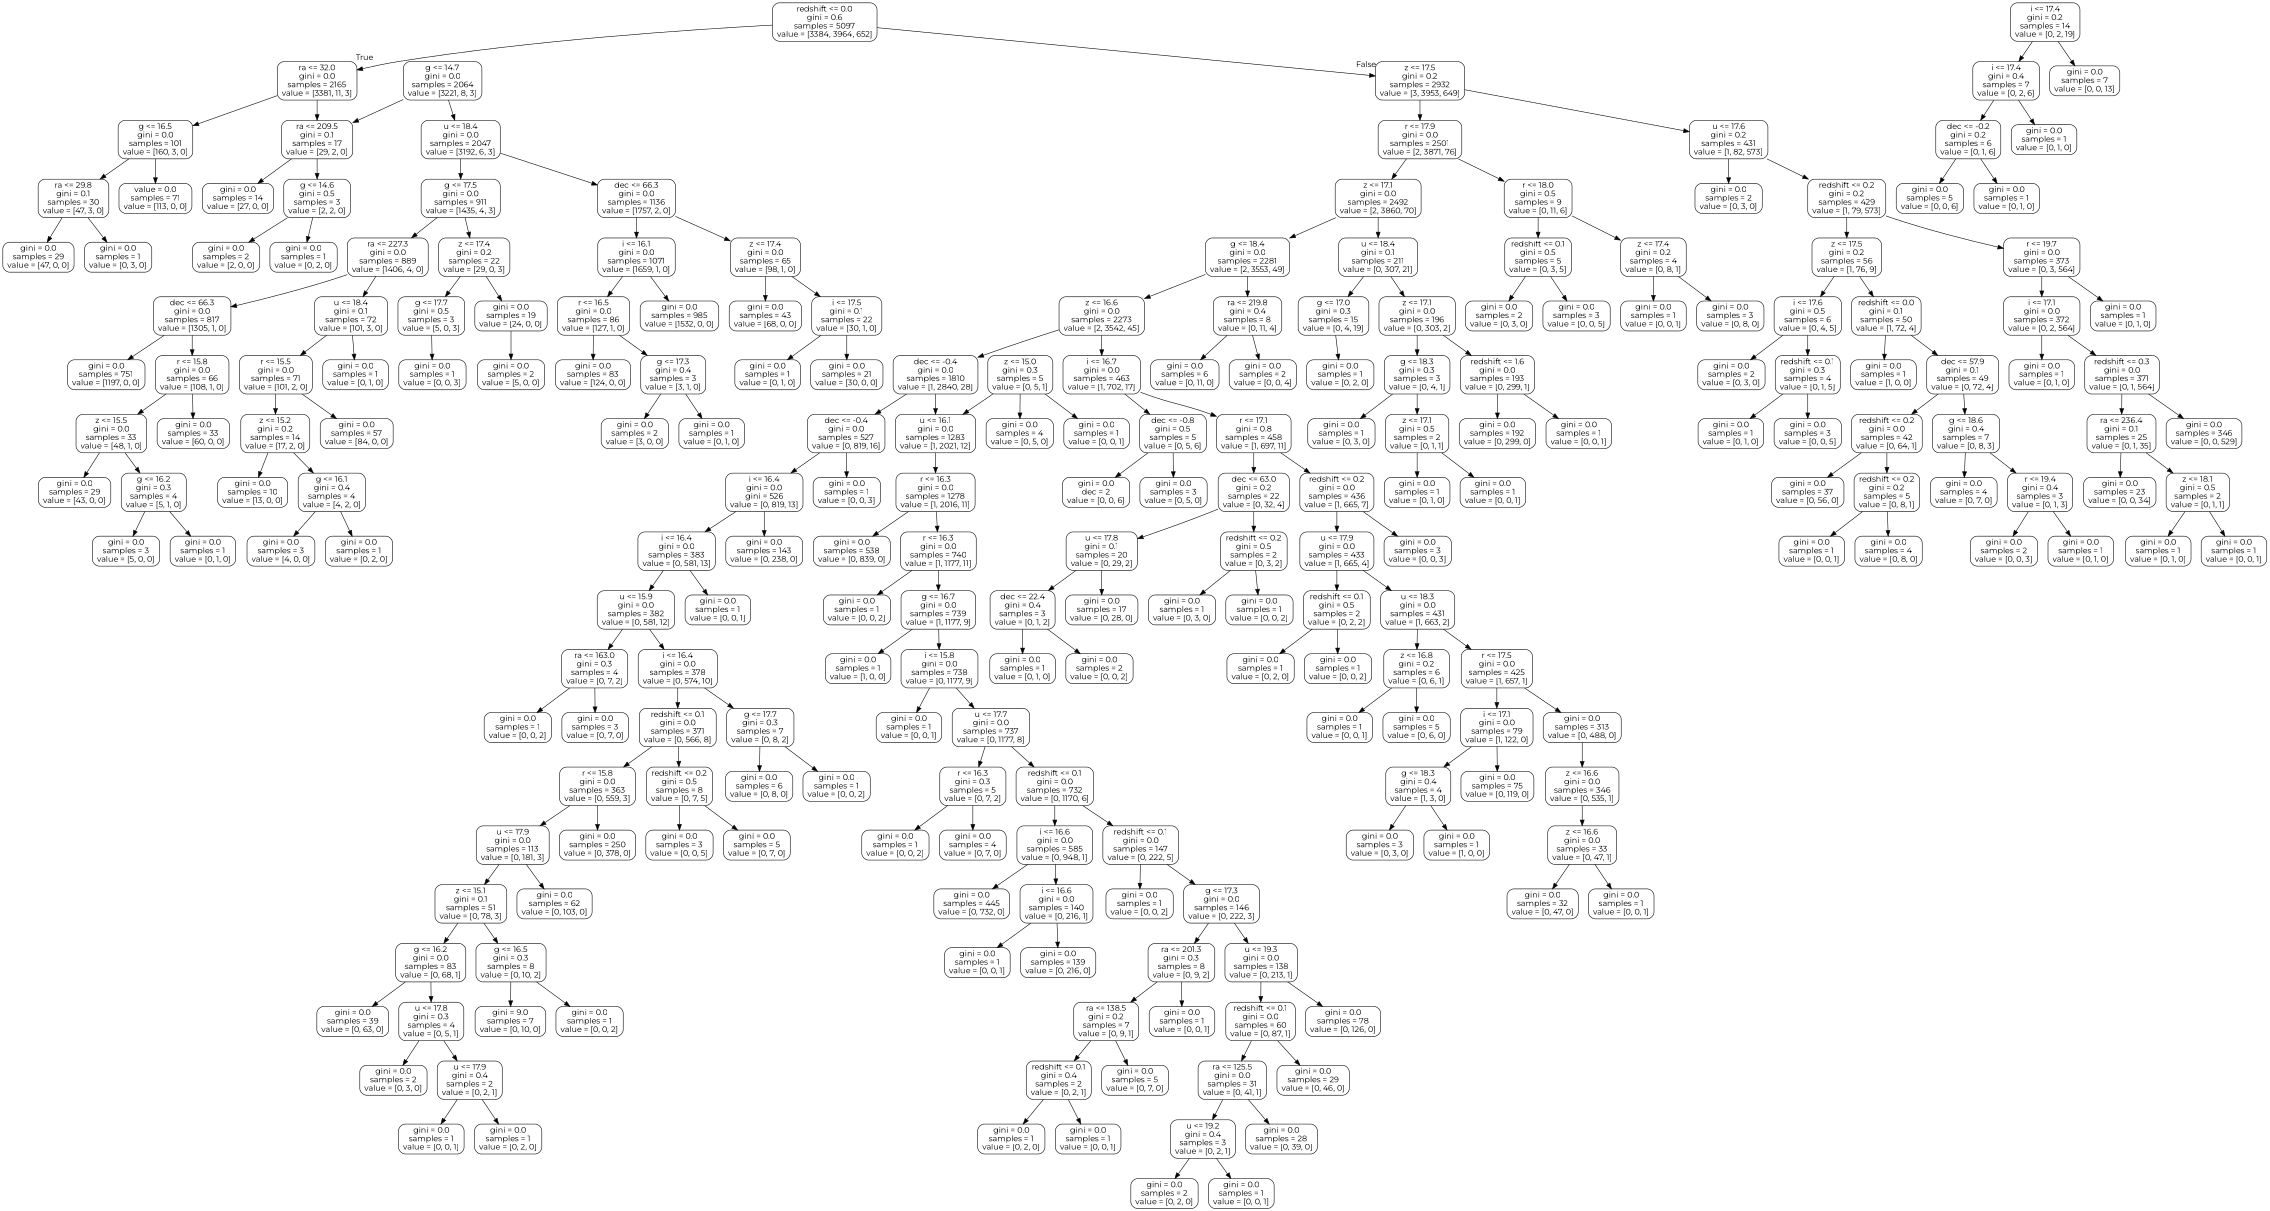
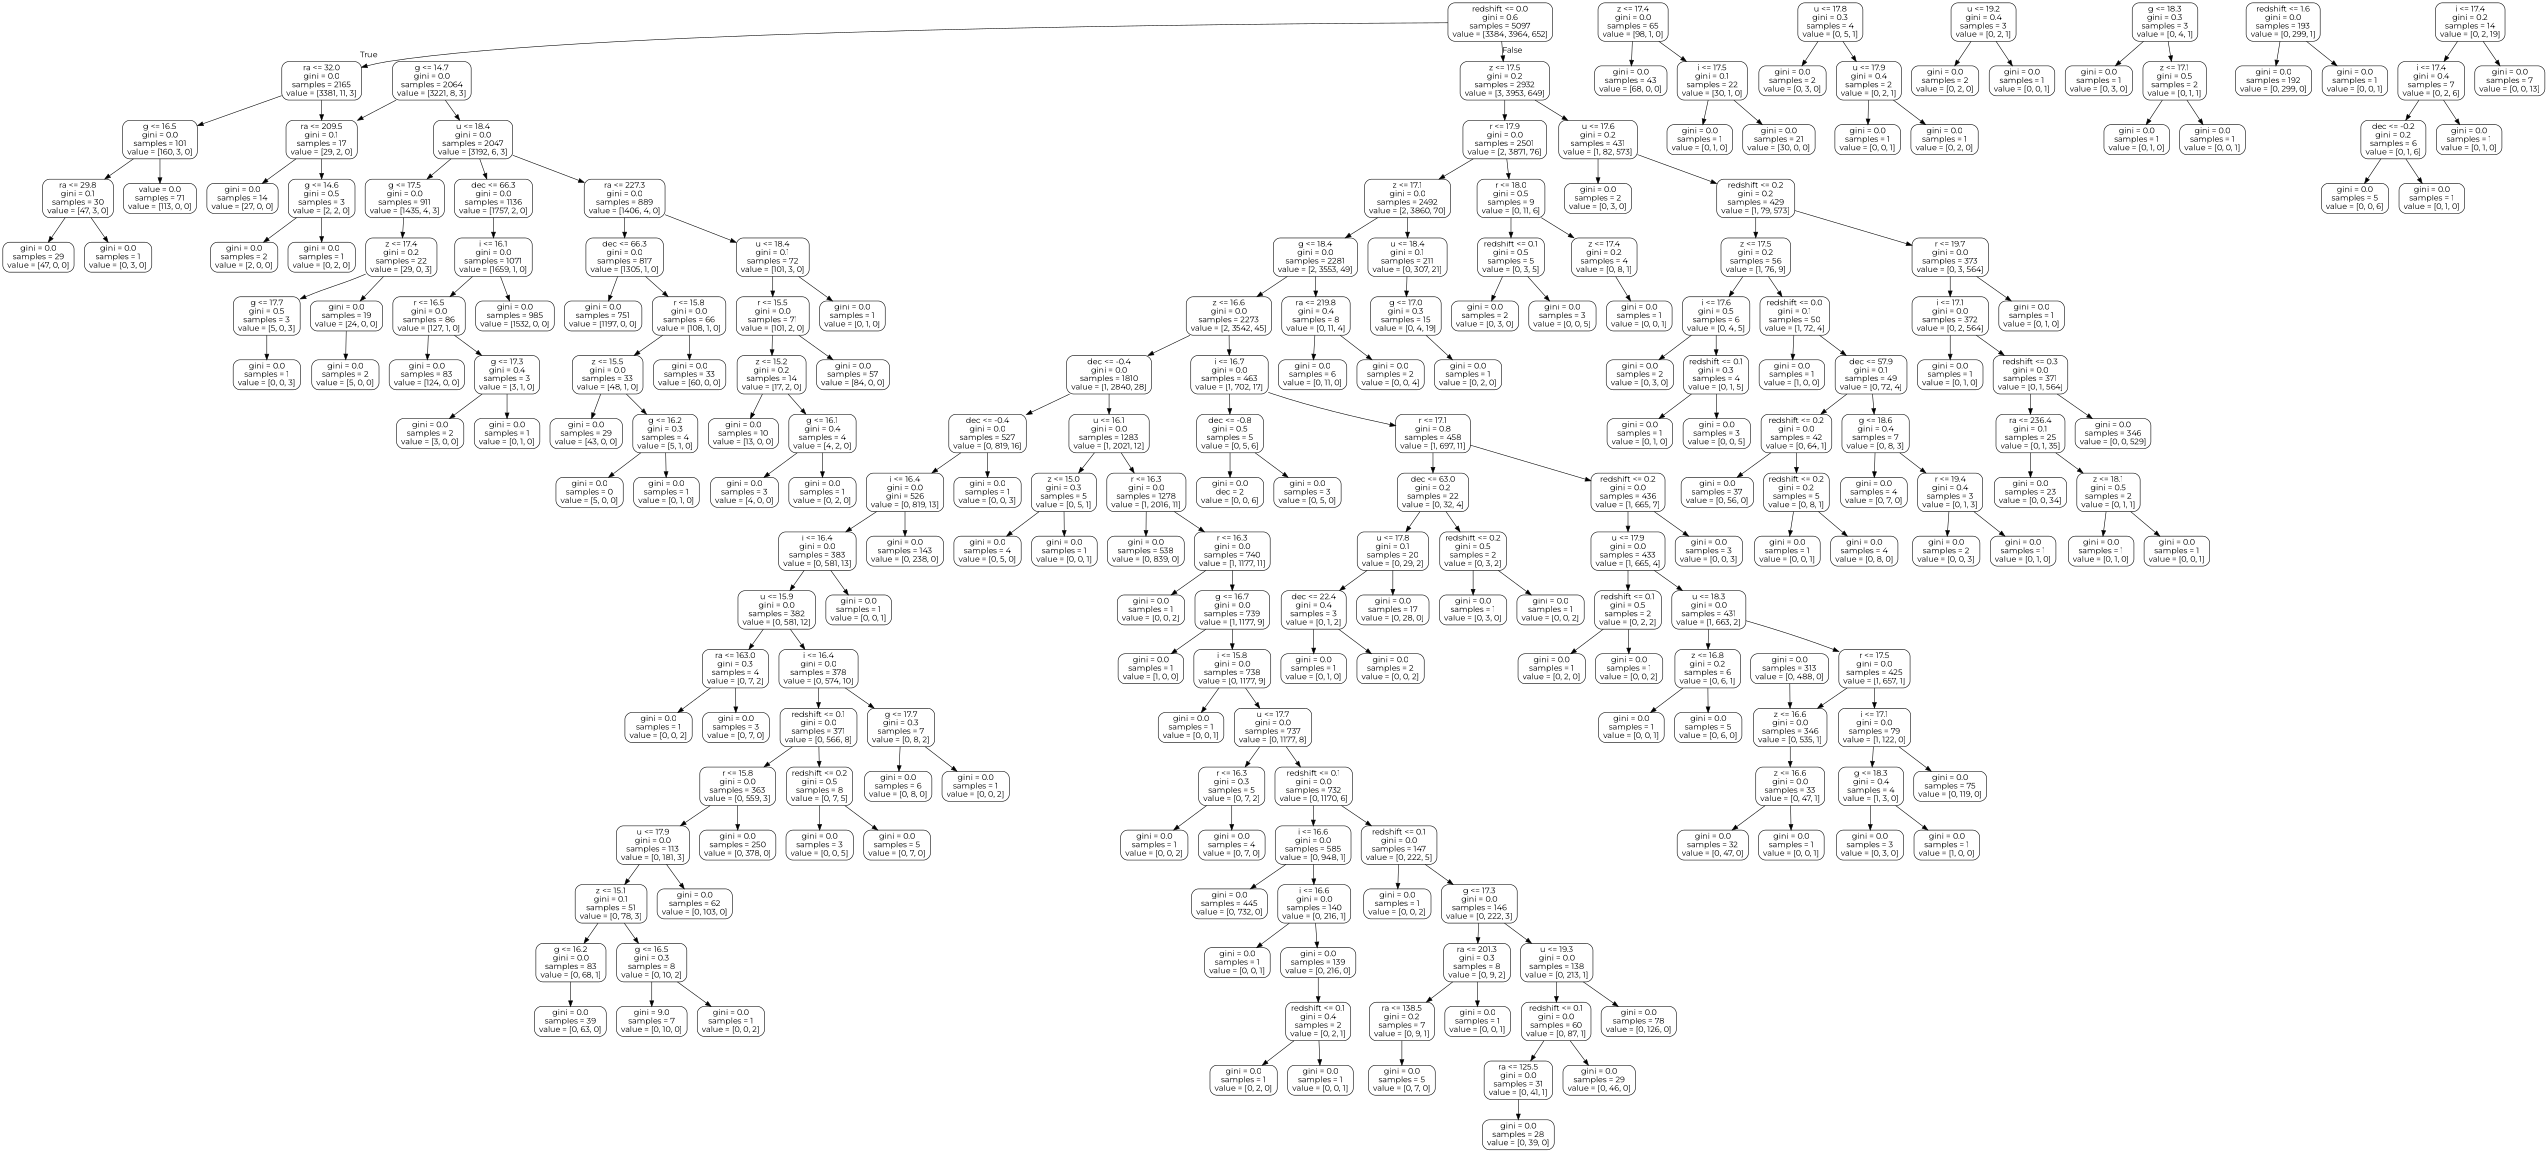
edge "g <= 17.5 gini = 0.0 samples = 911 value = [1435, 4, 3]" -> "ra <= 227.3 gini = 0.0 samples = 889 value = [1406, 4, 0]": now "u <= 18.4 gini = 0.0 samples = 2047 value = [3192, 6, 3]" -> "ra <= 227.3 gini = 0.0 samples = 889 value = [1406, 4, 0]"
edge "dec <= 66.3 gini = 0.0 samples = 1136 value = [1757, 2, 0]" -> "z <= 17.4 gini = 0.0 samples = 65 value = [98, 1, 0]": removed
node "z <= 17.1 gini = 0.0 samples = 196 value = [0, 303, 2]": removed
node "gini = 0.0 samples = 3 value = [0, 8, 0]": removed
edge "z <= 15.0 gini = 0.3 samples = 5 value = [0, 5, 1]" -> "u <= 16.1 gini = 0.0 samples = 1283 value = [1, 2021, 12]": reversed
node "gini = 0.0 samples = 3 value = [5, 0, 0]": label "gini = 0.0 samples = 3 value = [5, 0, 0]" -> "gini = 0.0 samples = 0 value = [5, 0, 0]"
edge "r <= 17.5 gini = 0.0 samples = 425 value = [1, 657, 1]" -> "gini = 0.0 samples = 313 value = [0, 488, 0]": now "r <= 17.5 gini = 0.0 samples = 425 value = [1, 657, 1]" -> "z <= 16.6 gini = 0.0 samples = 346 value = [0, 535, 1]"
edge "g <= 16.2 gini = 0.0 samples = 83 value = [0, 68, 1]" -> "u <= 17.8 gini = 0.3 samples = 4 value = [0, 5, 1]": removed
edge "ra <= 138.5 gini = 0.2 samples = 7 value = [0, 9, 1]" -> "redshift <= 0.1 gini = 0.4 samples = 2 value = [0, 2, 1]": now "gini = 0.0 samples = 139 value = [0, 216, 0]" -> "redshift <= 0.1 gini = 0.4 samples = 2 value = [0, 2, 1]"
edge "ra <= 125.5 gini = 0.0 samples = 31 value = [0, 41, 1]" -> "u <= 19.2 gini = 0.4 samples = 3 value = [0, 2, 1]": removed
